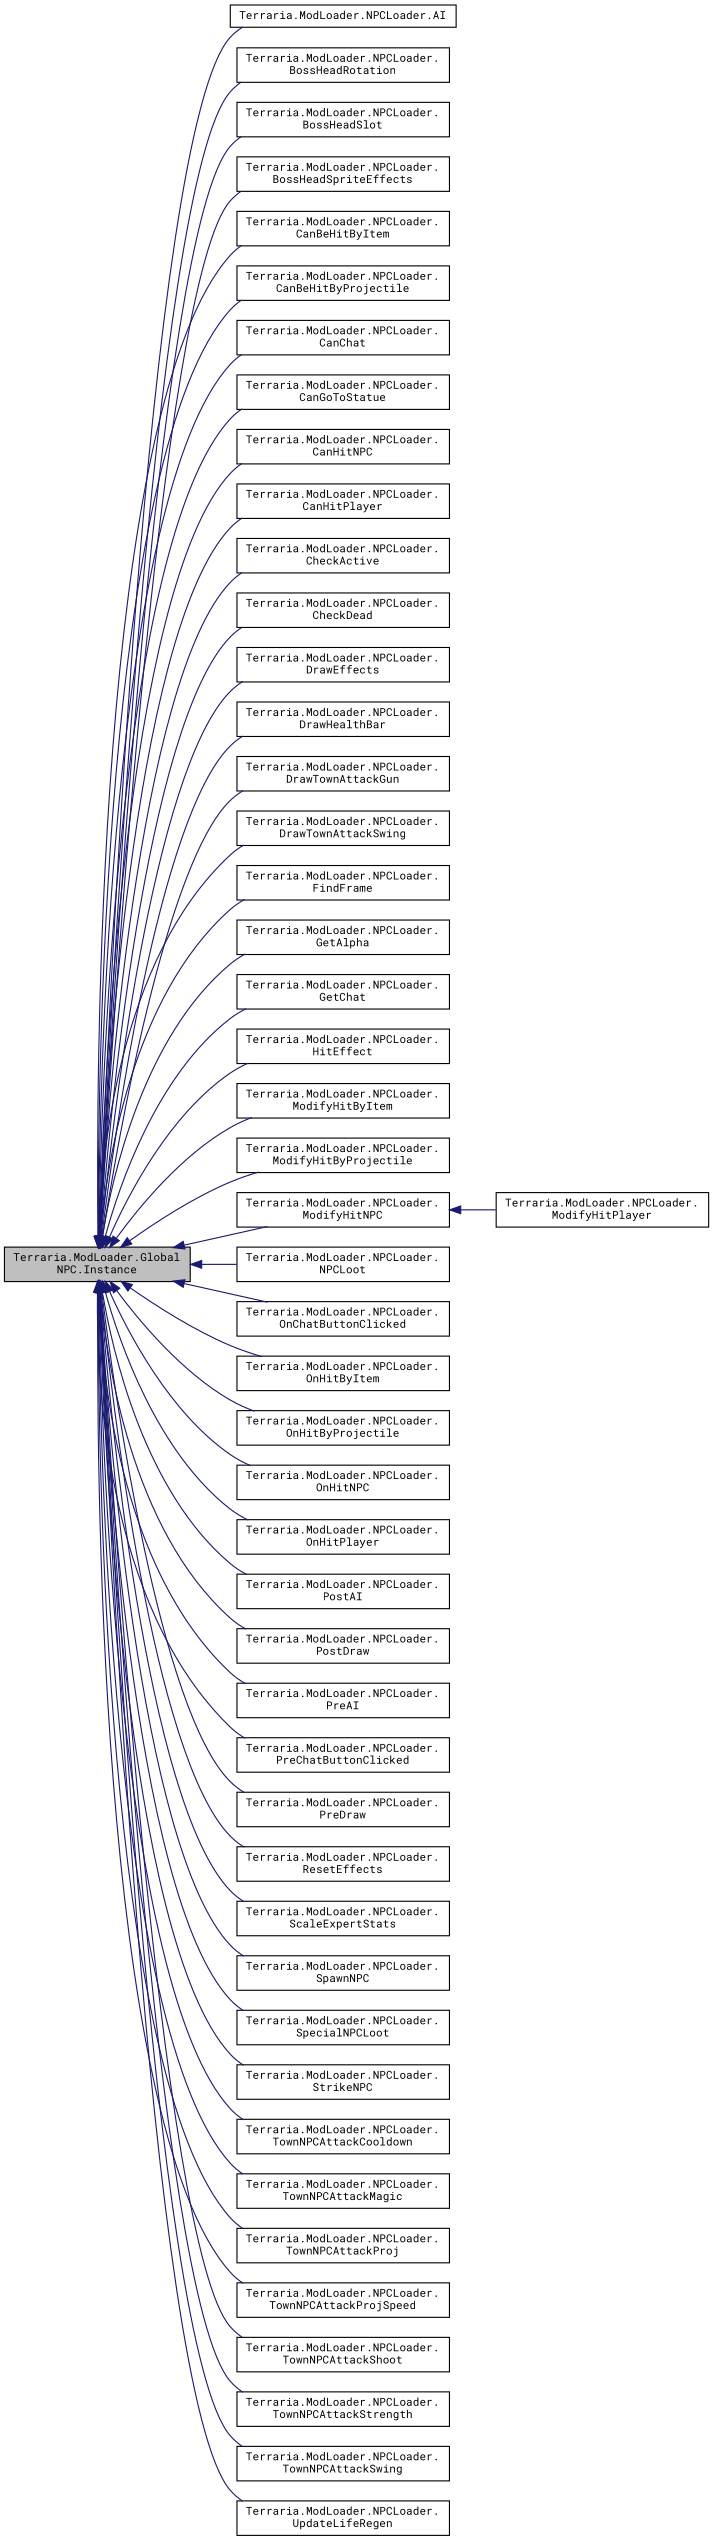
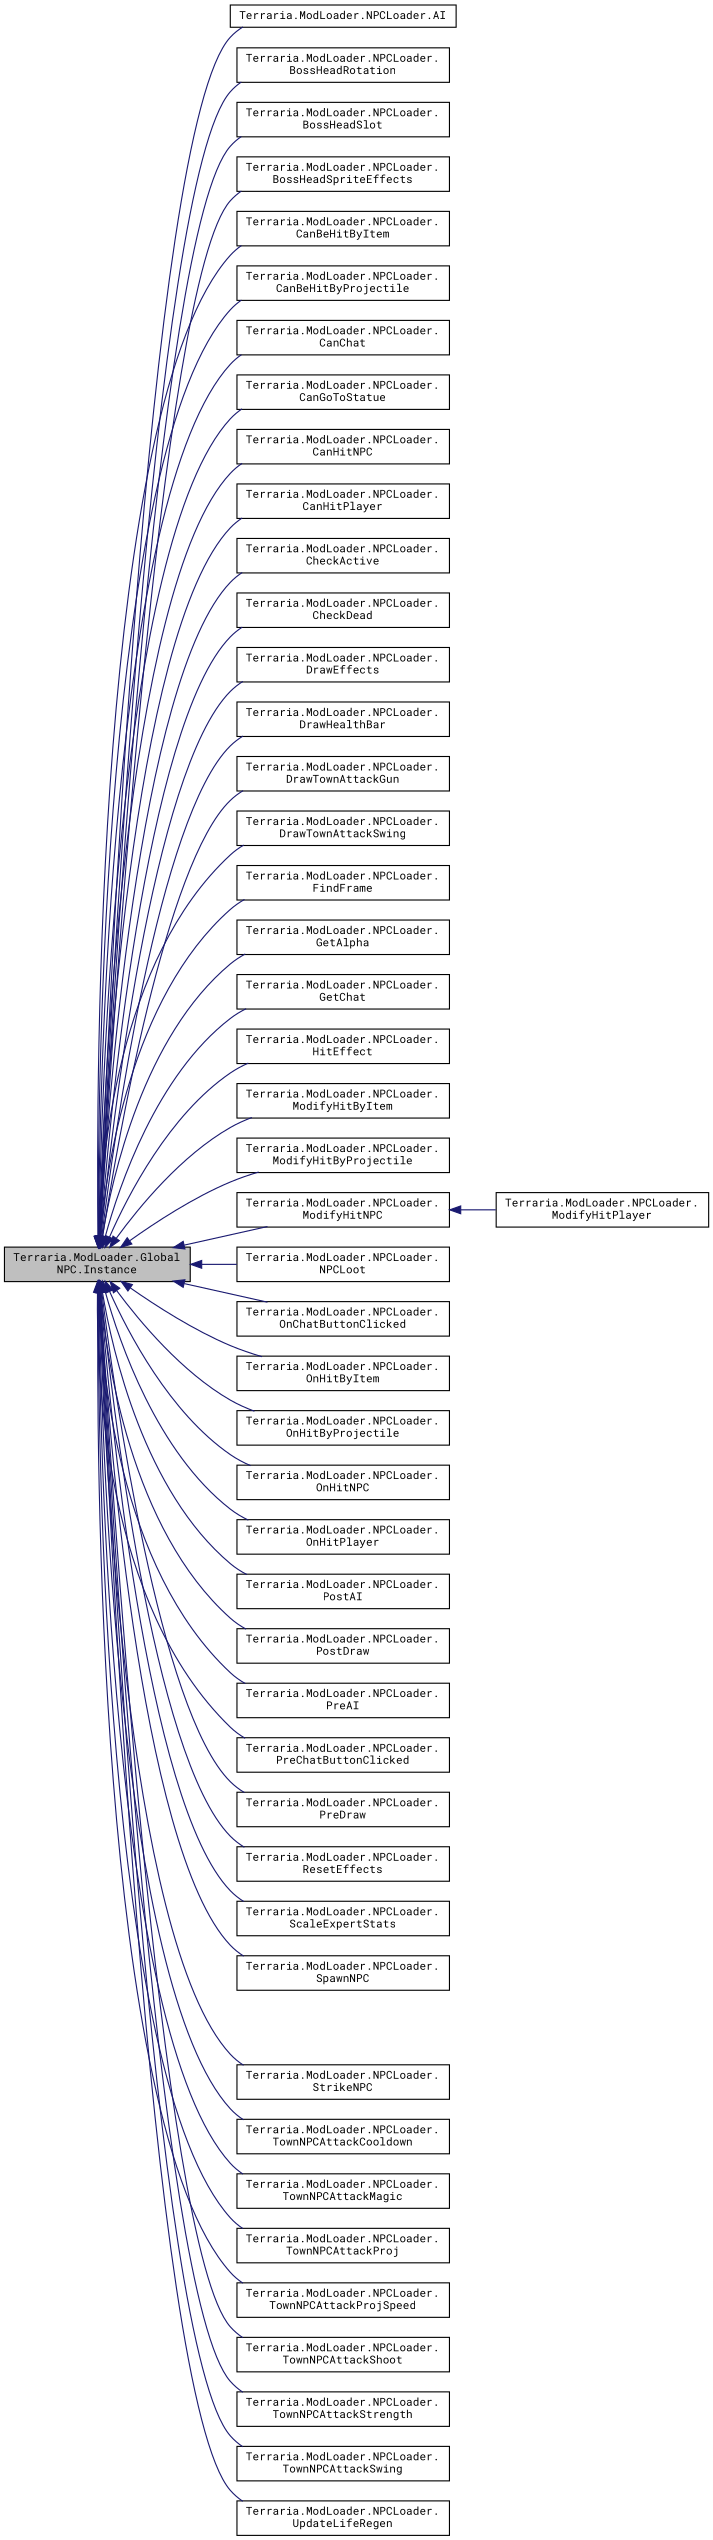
node "Terraria.ModLoader.NPCLoader. SpecialNPCLoot": removed
